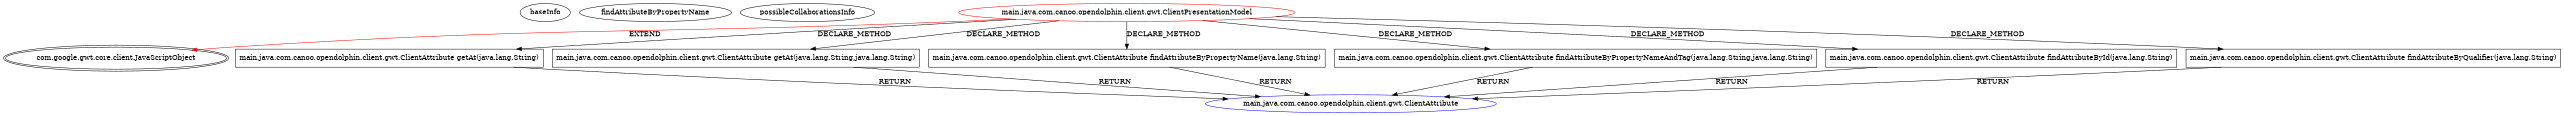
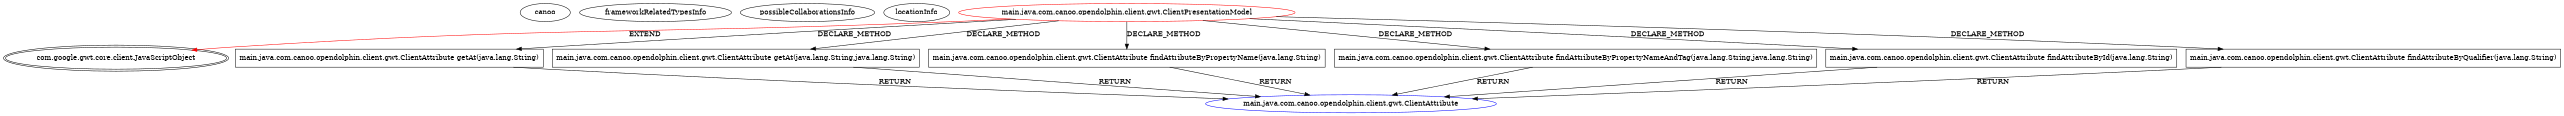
node "baseInfo": label "baseInfo" -> "canoo"
node "findAttributeByPropertyName": label "findAttributeByPropertyName" -> "frameworkRelatedTypesInfo"
node "locationInfo": added
